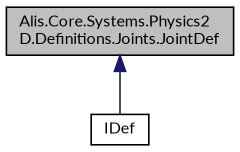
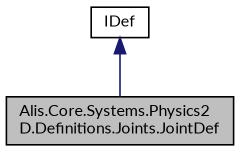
edge "IDef" -> "Alis.Core.Systems.Physics2 D.Definitions.Joints.JointDef": reversed
